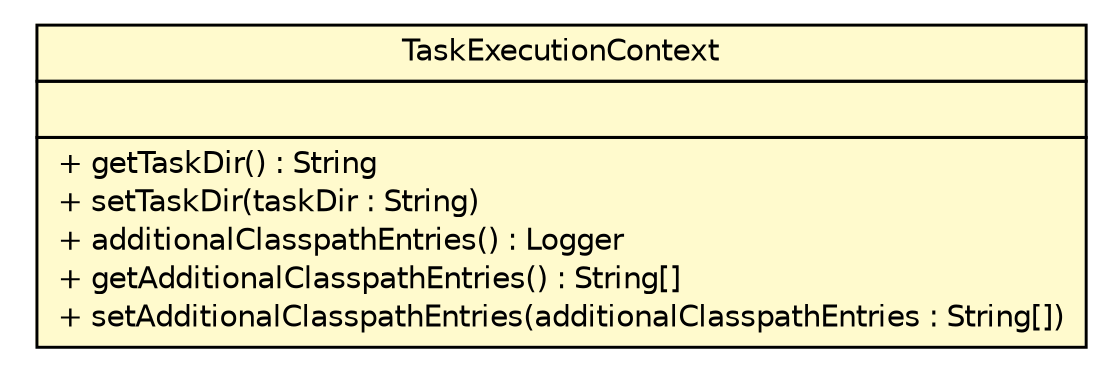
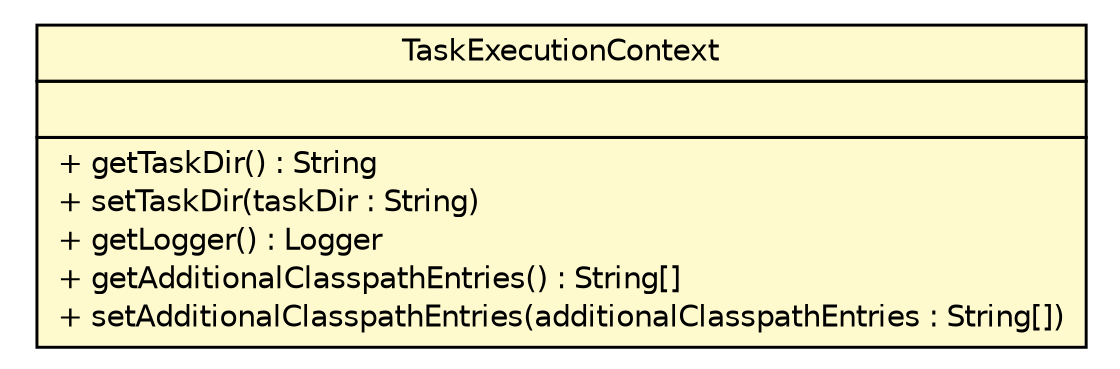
node "TaskExecutionContext": text "+ additionalClasspathEntries() : Logger" -> "+ getLogger() : Logger"
